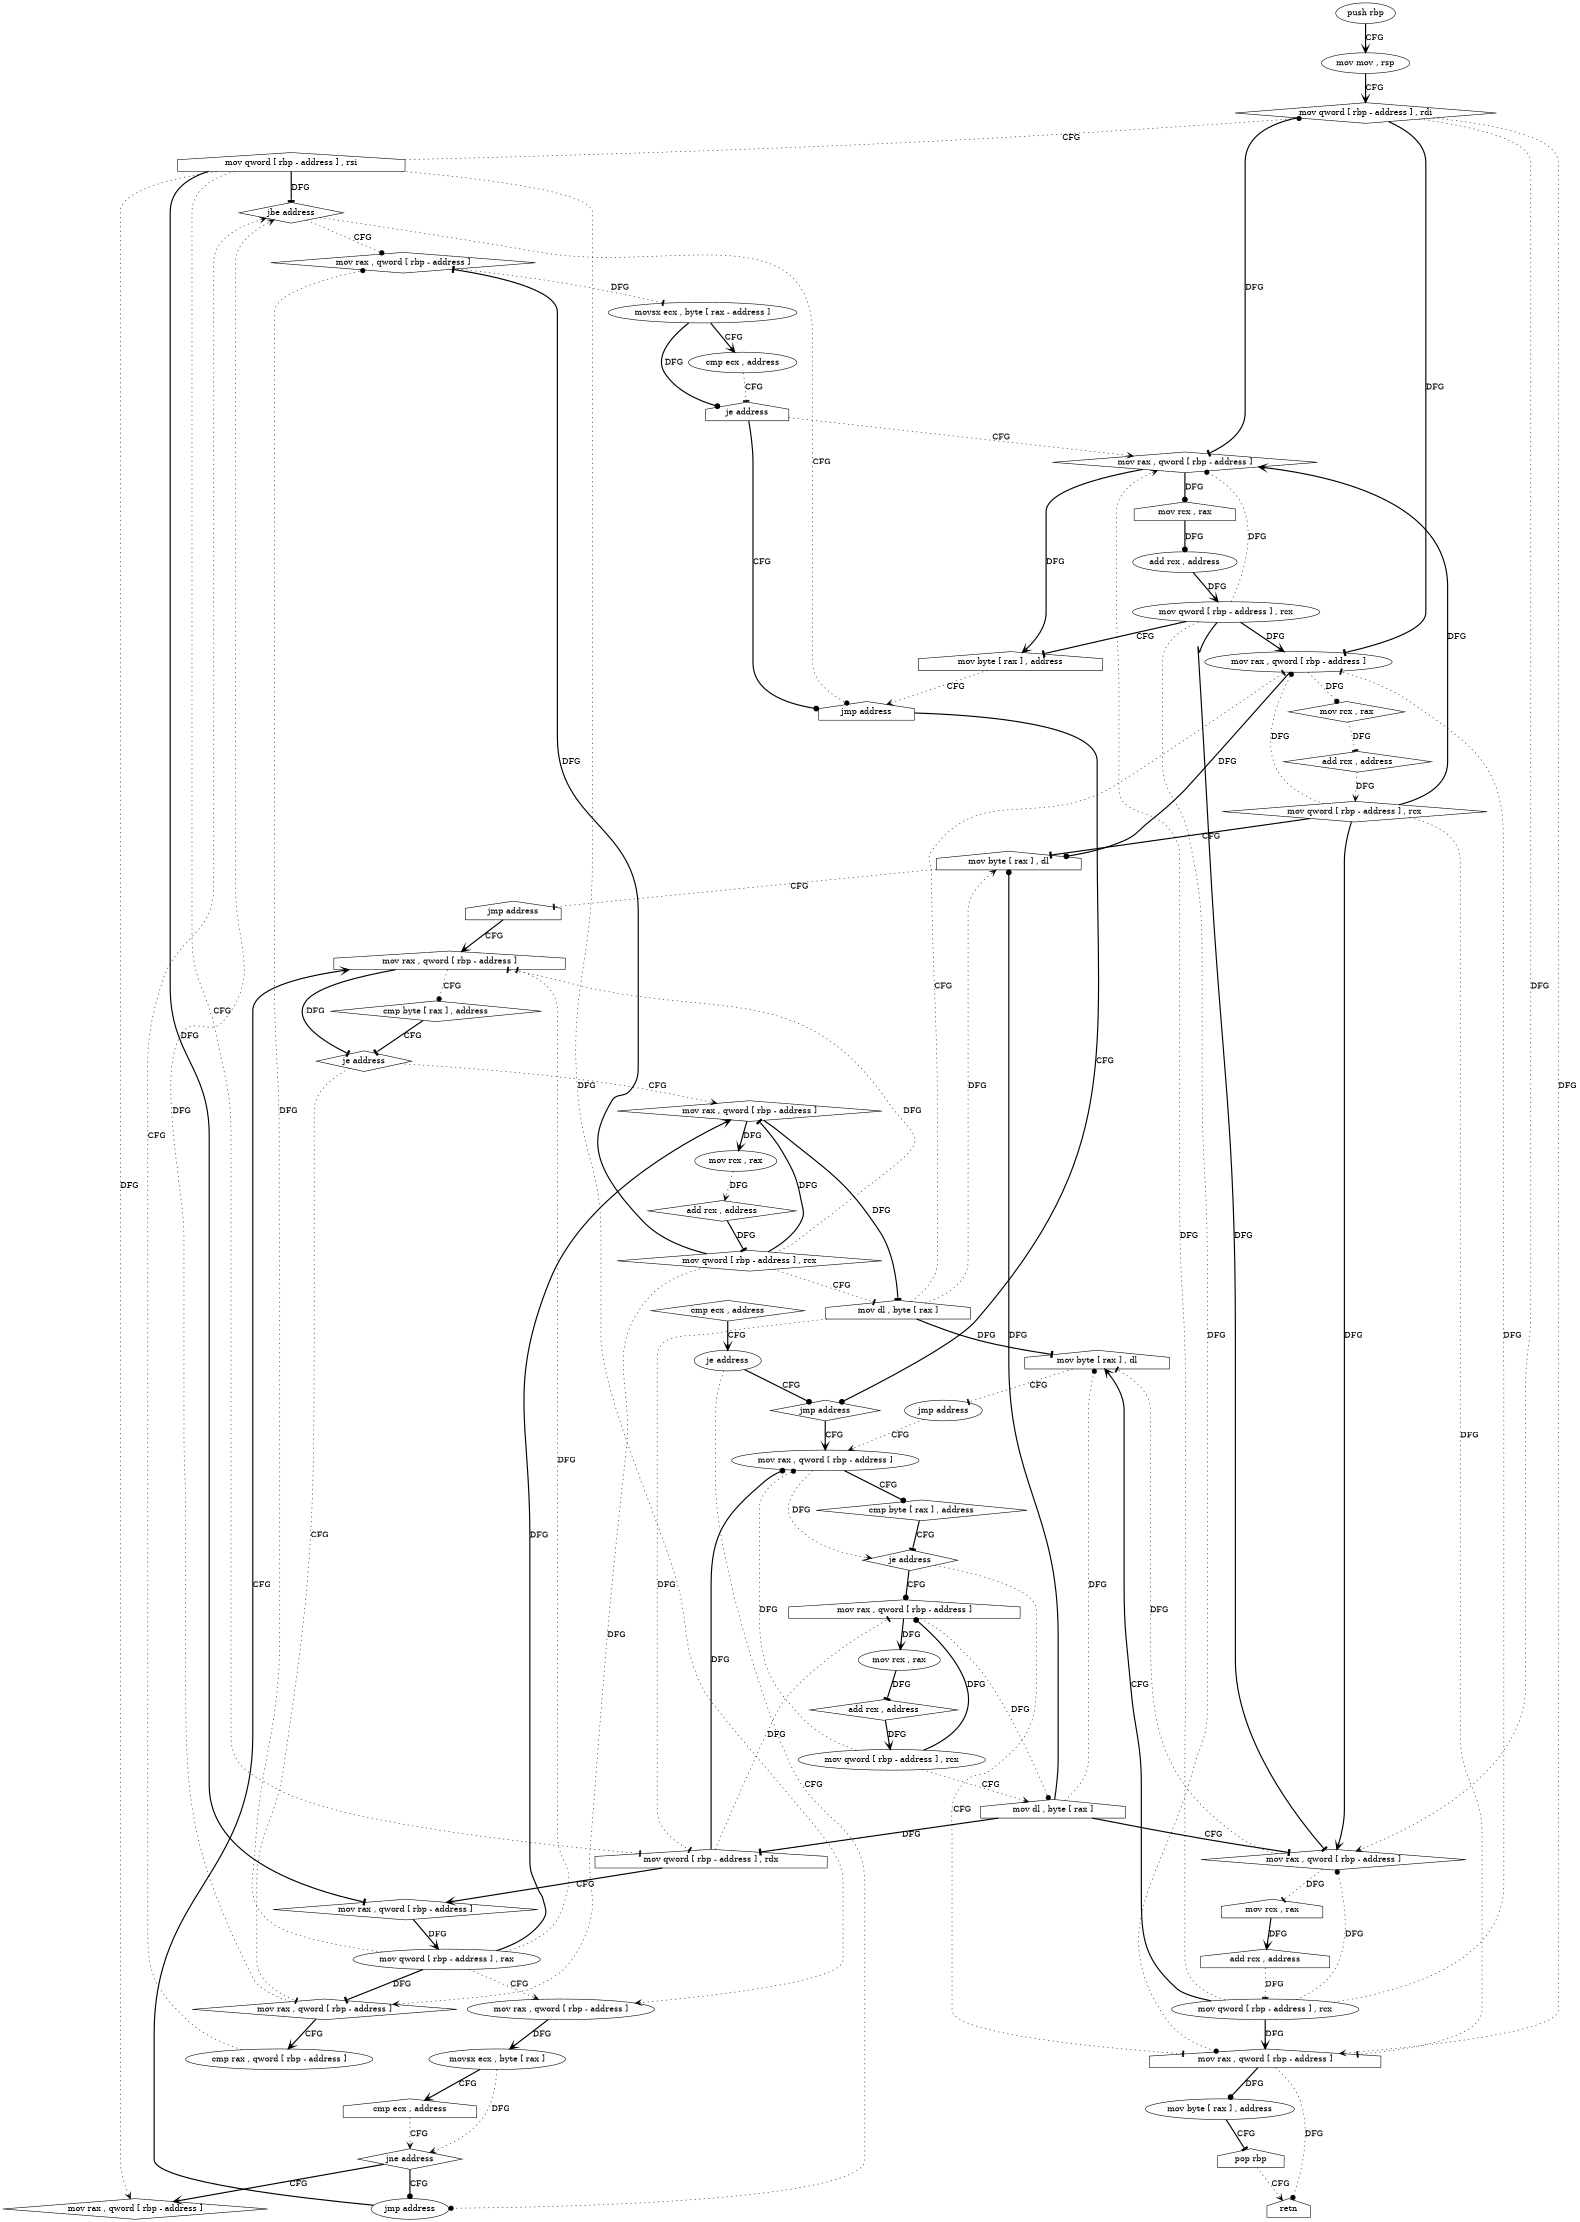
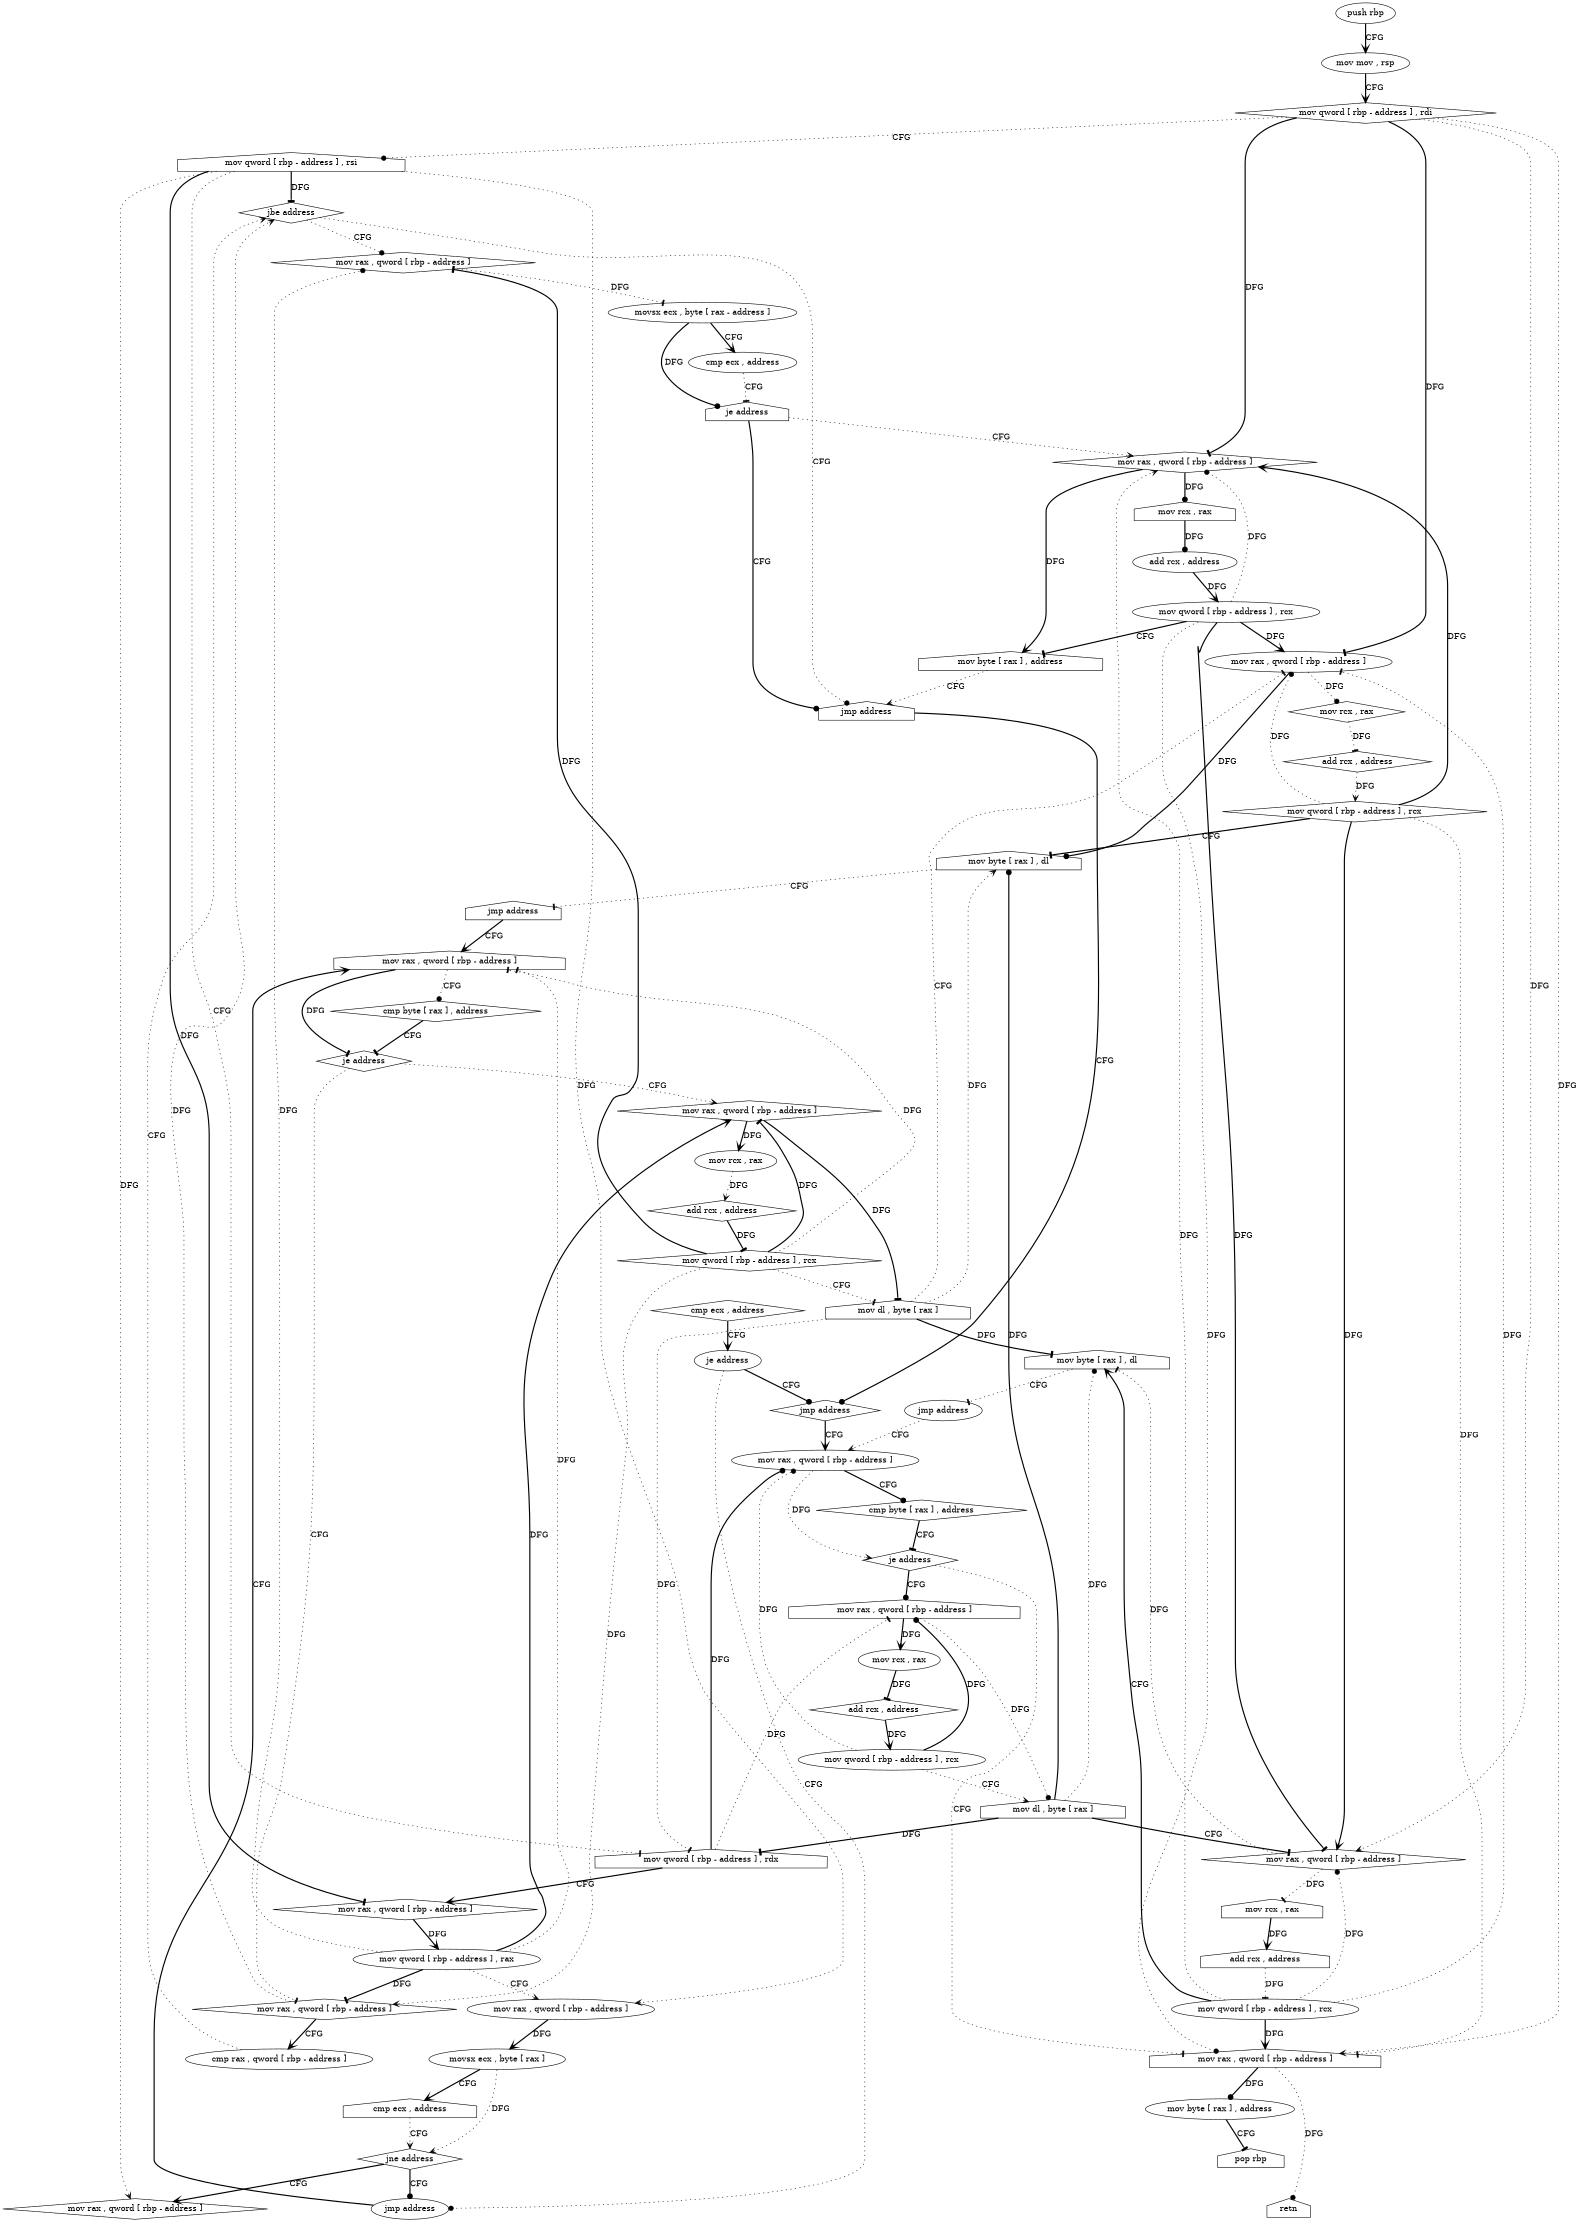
edge "mov qword [ rbp - address ] , rsi" -> "mov qword [ rbp - address ] , rdi": reversed
edge "pop rbp" -> "retn": removed, label "CFG"
